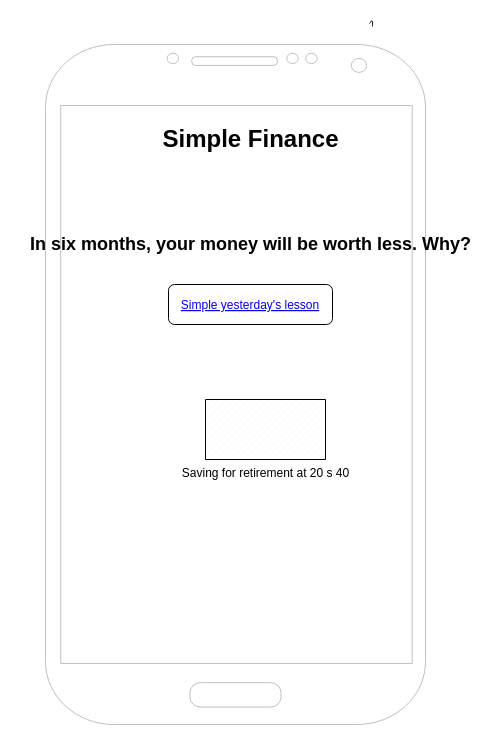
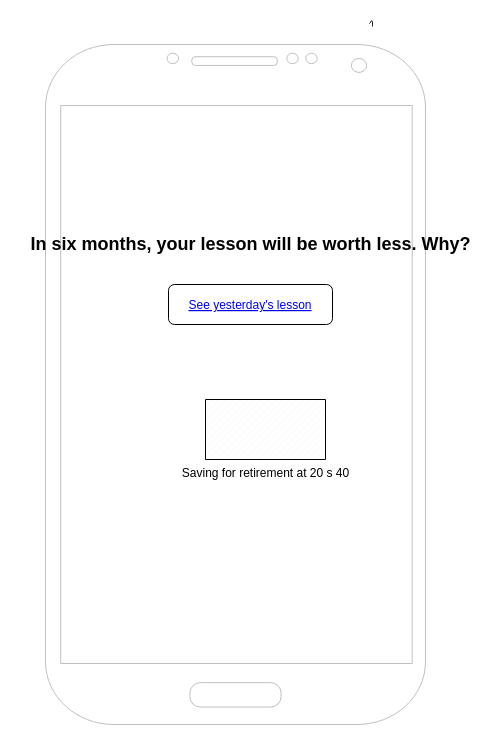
node "Simple Finance": removed
node "In six months, your money will be worth less. Why?": label "In six months, your money will be worth less. Why?" -> "In six months, your lesson will be worth less. Why?"
node "Simple yesterday's lesson": label "Simple yesterday's lesson" -> "See yesterday's lesson"
